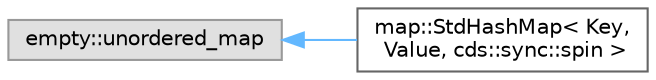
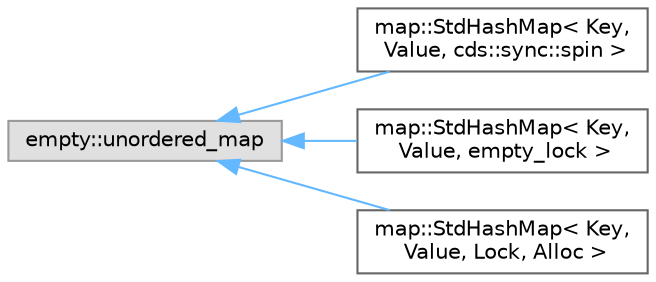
node "map::StdHashMap< Key, Value, empty_lock >": added
node "map::StdHashMap< Key, Value, Lock, Alloc >": added
